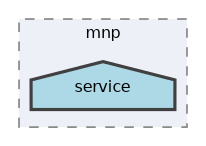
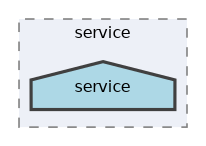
cluster "mnp": label "mnp" -> "service"
